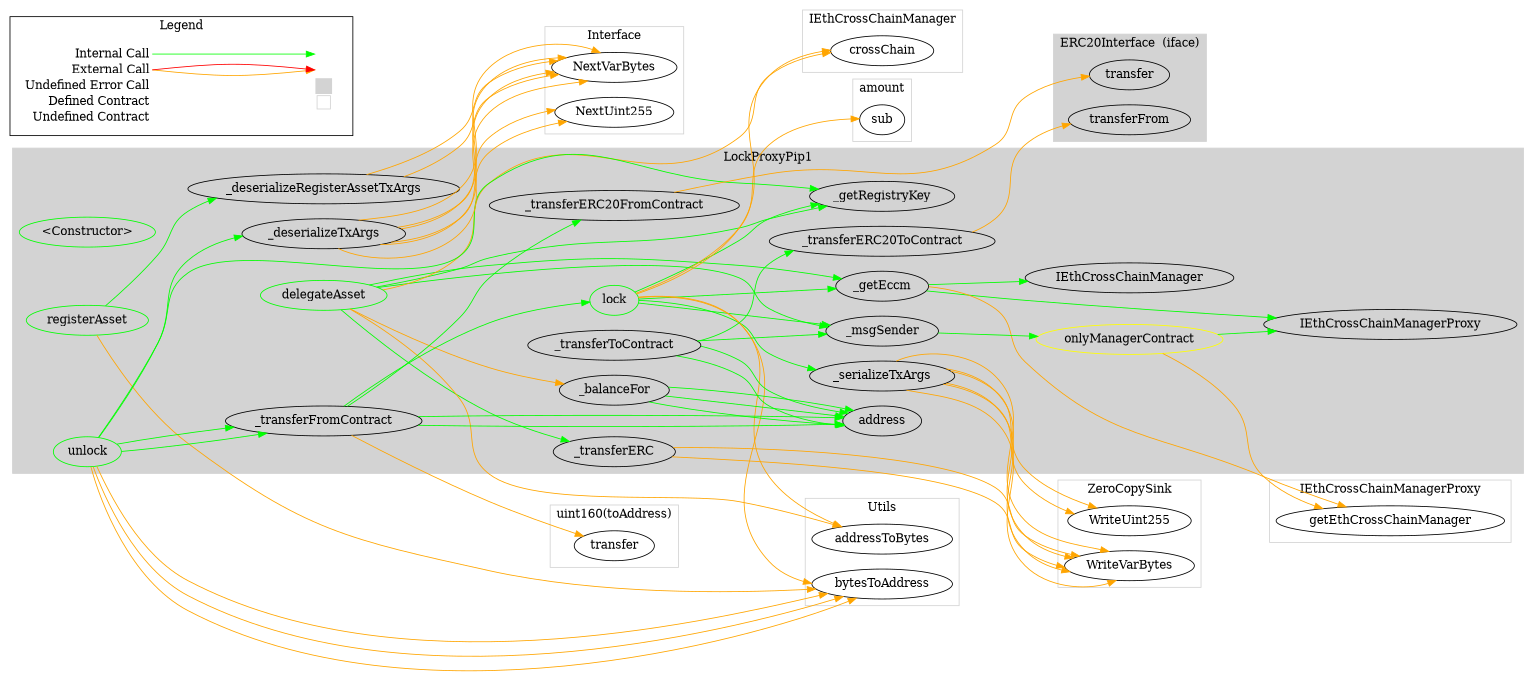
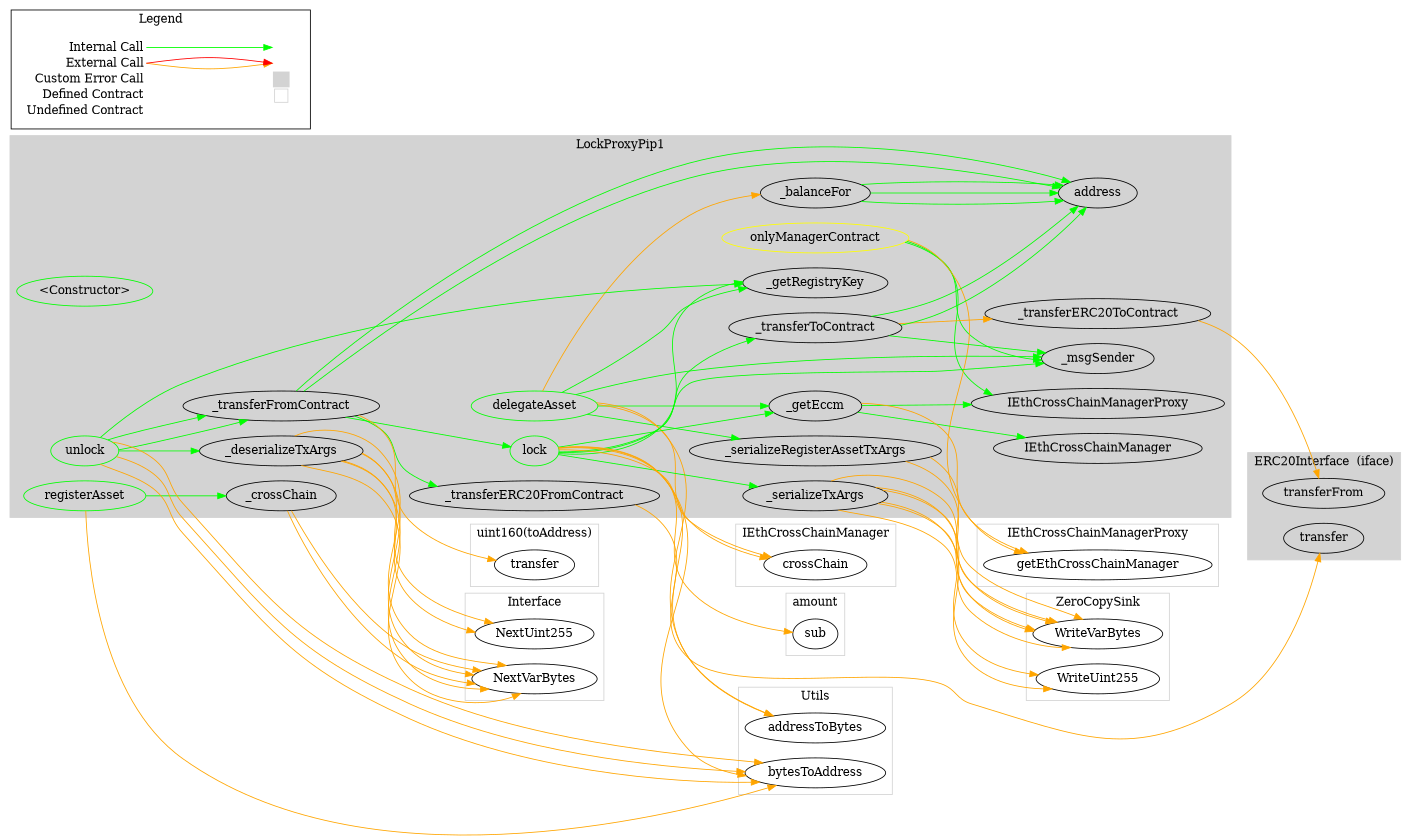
node "Internal Call": text "Undefined Error Call" -> "Custom Error Call"
node "_deserializeRegisterAssetTxArgs": label "_deserializeRegisterAssetTxArgs" -> "_crossChain"
edge "_transferToContract" -> "_transferERC20ToContract": color green -> orange
edge "_msgSender" -> "onlyManagerContract": reversed
edge "lock" -> "_transferToContract": added
node "_transferERC": label "_transferERC" -> "_serializeRegisterAssetTxArgs"
